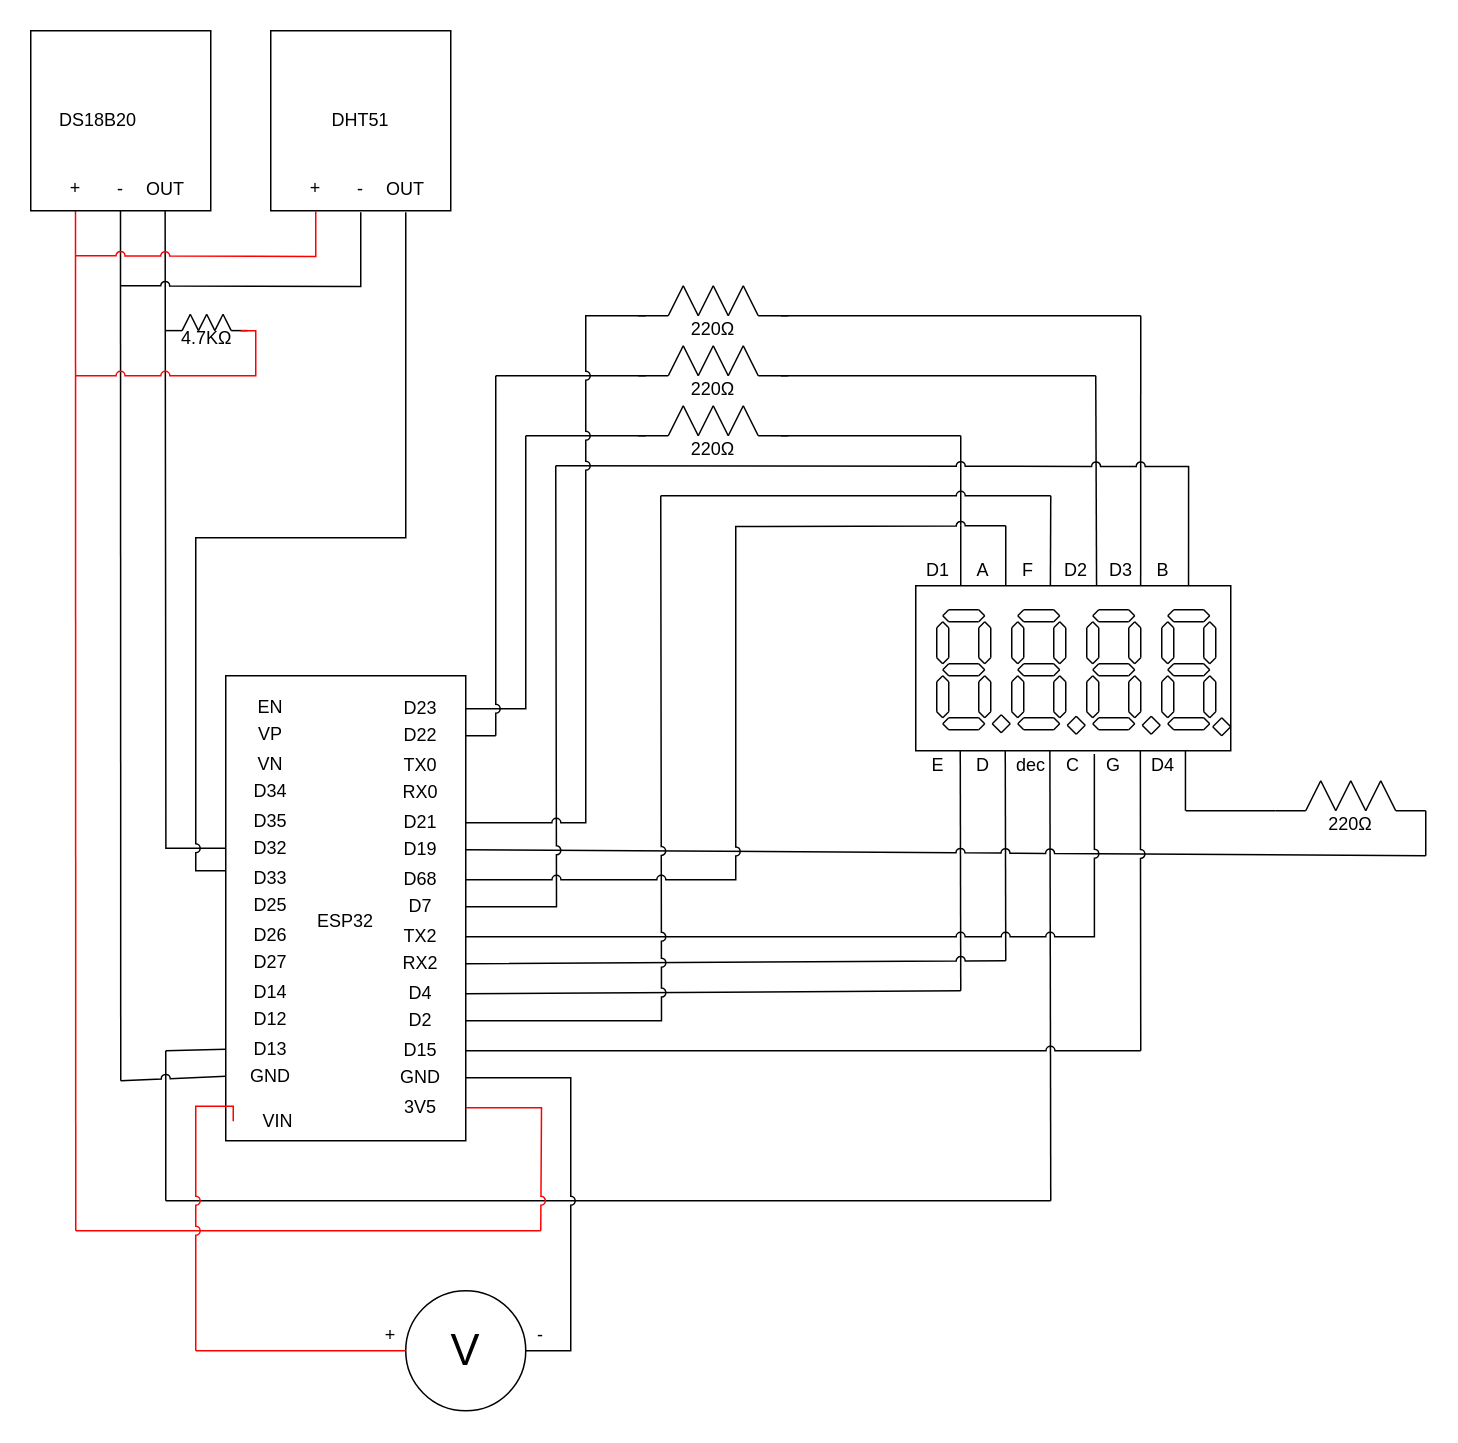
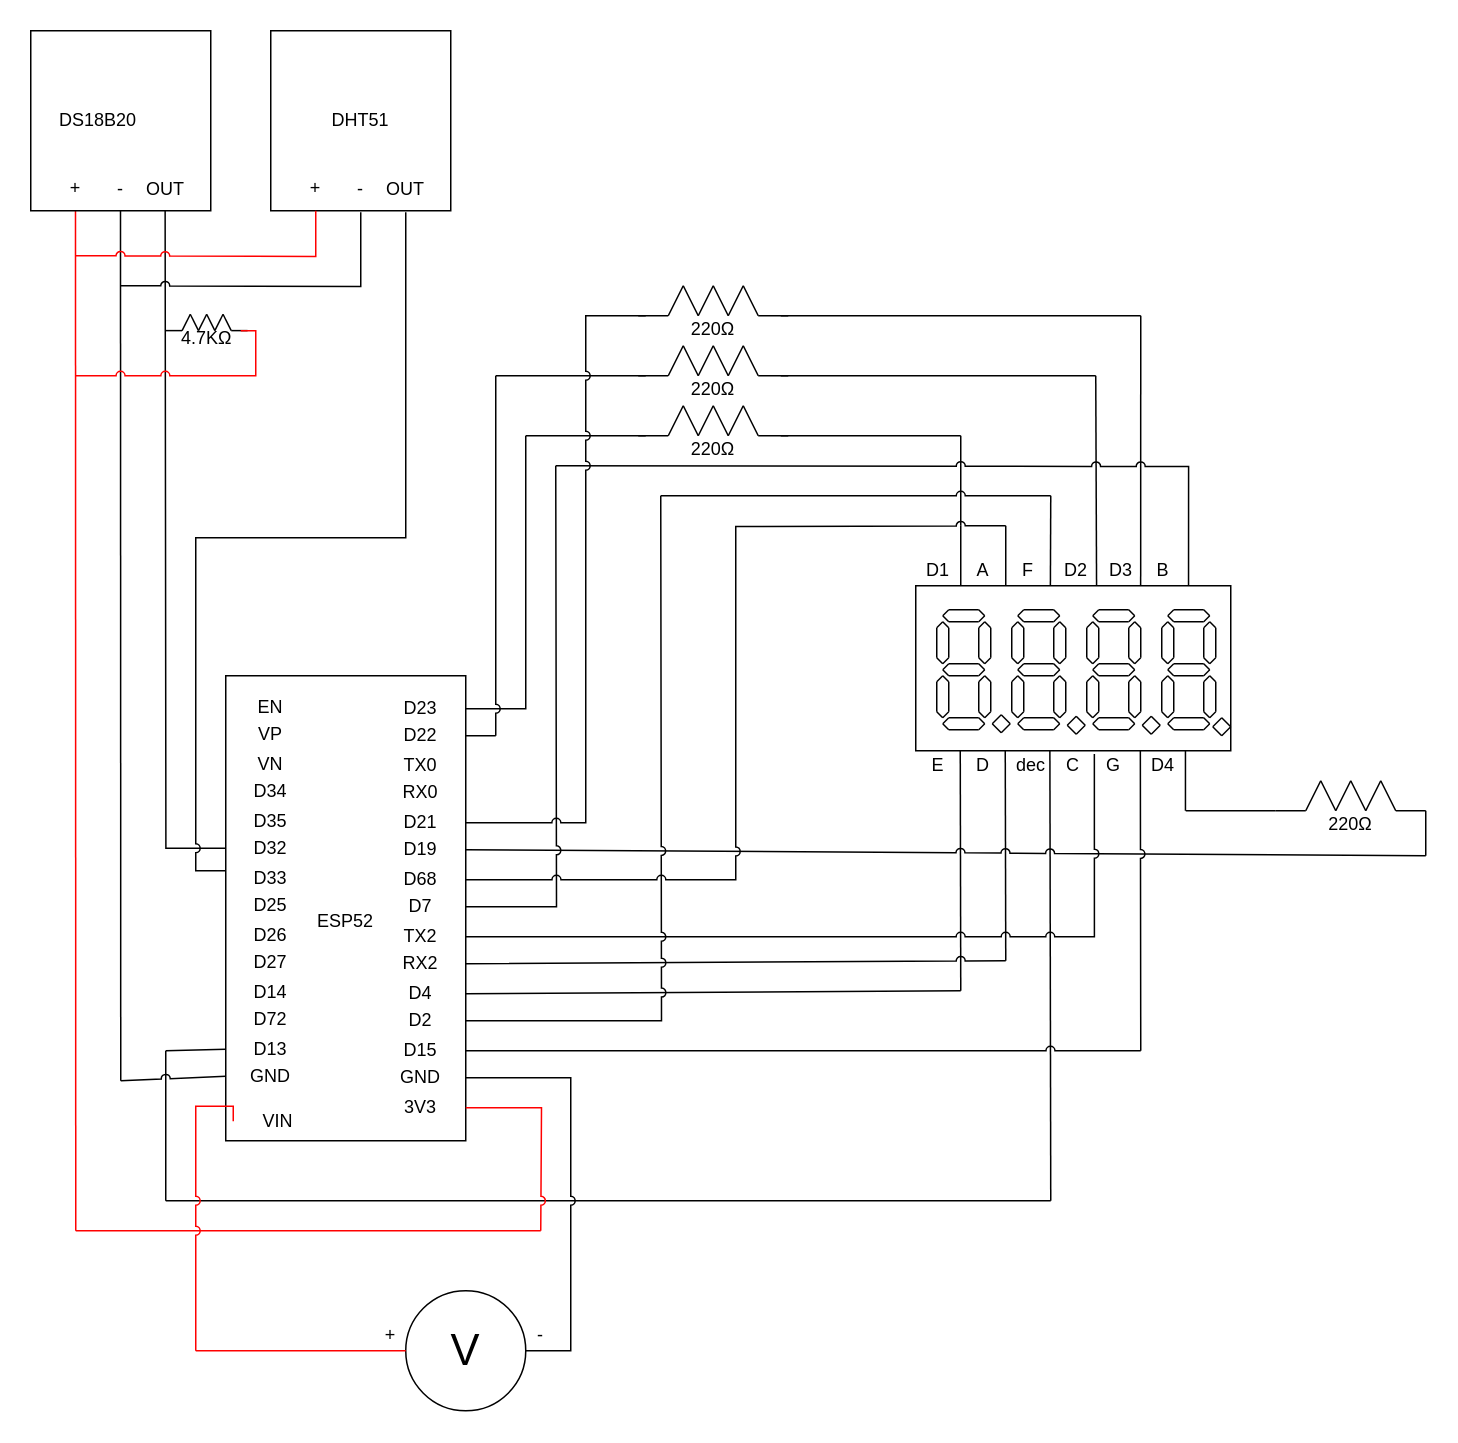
node "ESP32": label "ESP32" -> "ESP52"
node "D12": label "D12" -> "D72"
node "3V5": label "3V5" -> "3V3"
